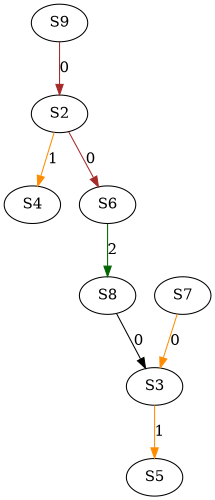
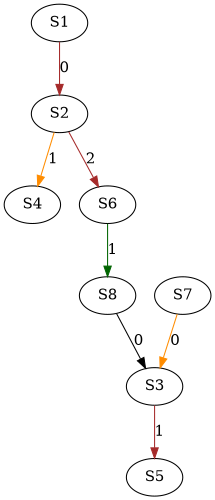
node "S9": label "S9" -> "S1"
edge "S2" -> "S6": label "0" -> "2"
edge "S6" -> "S8": label "2" -> "1"
edge "S3" -> "S5": color darkorange -> brown
